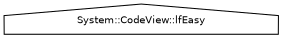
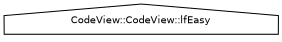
node "System::CodeView::lfEasy": label "System::CodeView::lfEasy" -> "CodeView::CodeView::lfEasy"
